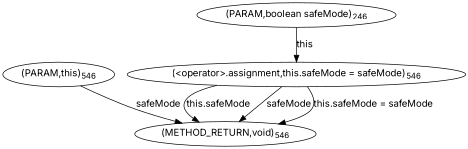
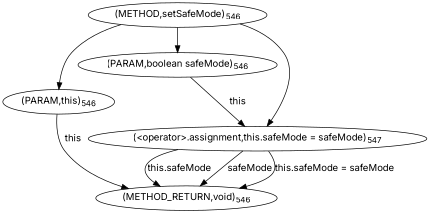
node "(PARAM,boolean safeMode)": text "246" -> "546"
node "(METHOD,setSafeMode)": added
node "(<operator>.assignment,this.safeMode = safeMode)": text "546" -> "547"
edge "(PARAM,this)" -> "(METHOD_RETURN,void)": label "safeMode" -> "this"
